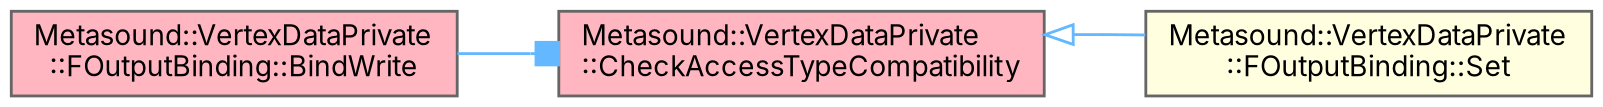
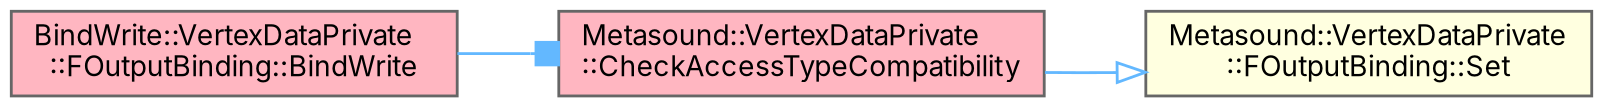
edge "Metasound::VertexDataPrivate ::FOutputBinding::Set" -> "Metasound::VertexDataPrivate ::CheckAccessTypeCompatibility": reversed
node "Metasound::VertexDataPrivate ::FOutputBinding::BindWrite": label "Metasound::VertexDataPrivate ::FOutputBinding::BindWrite" -> "BindWrite::VertexDataPrivate ::FOutputBinding::BindWrite"
